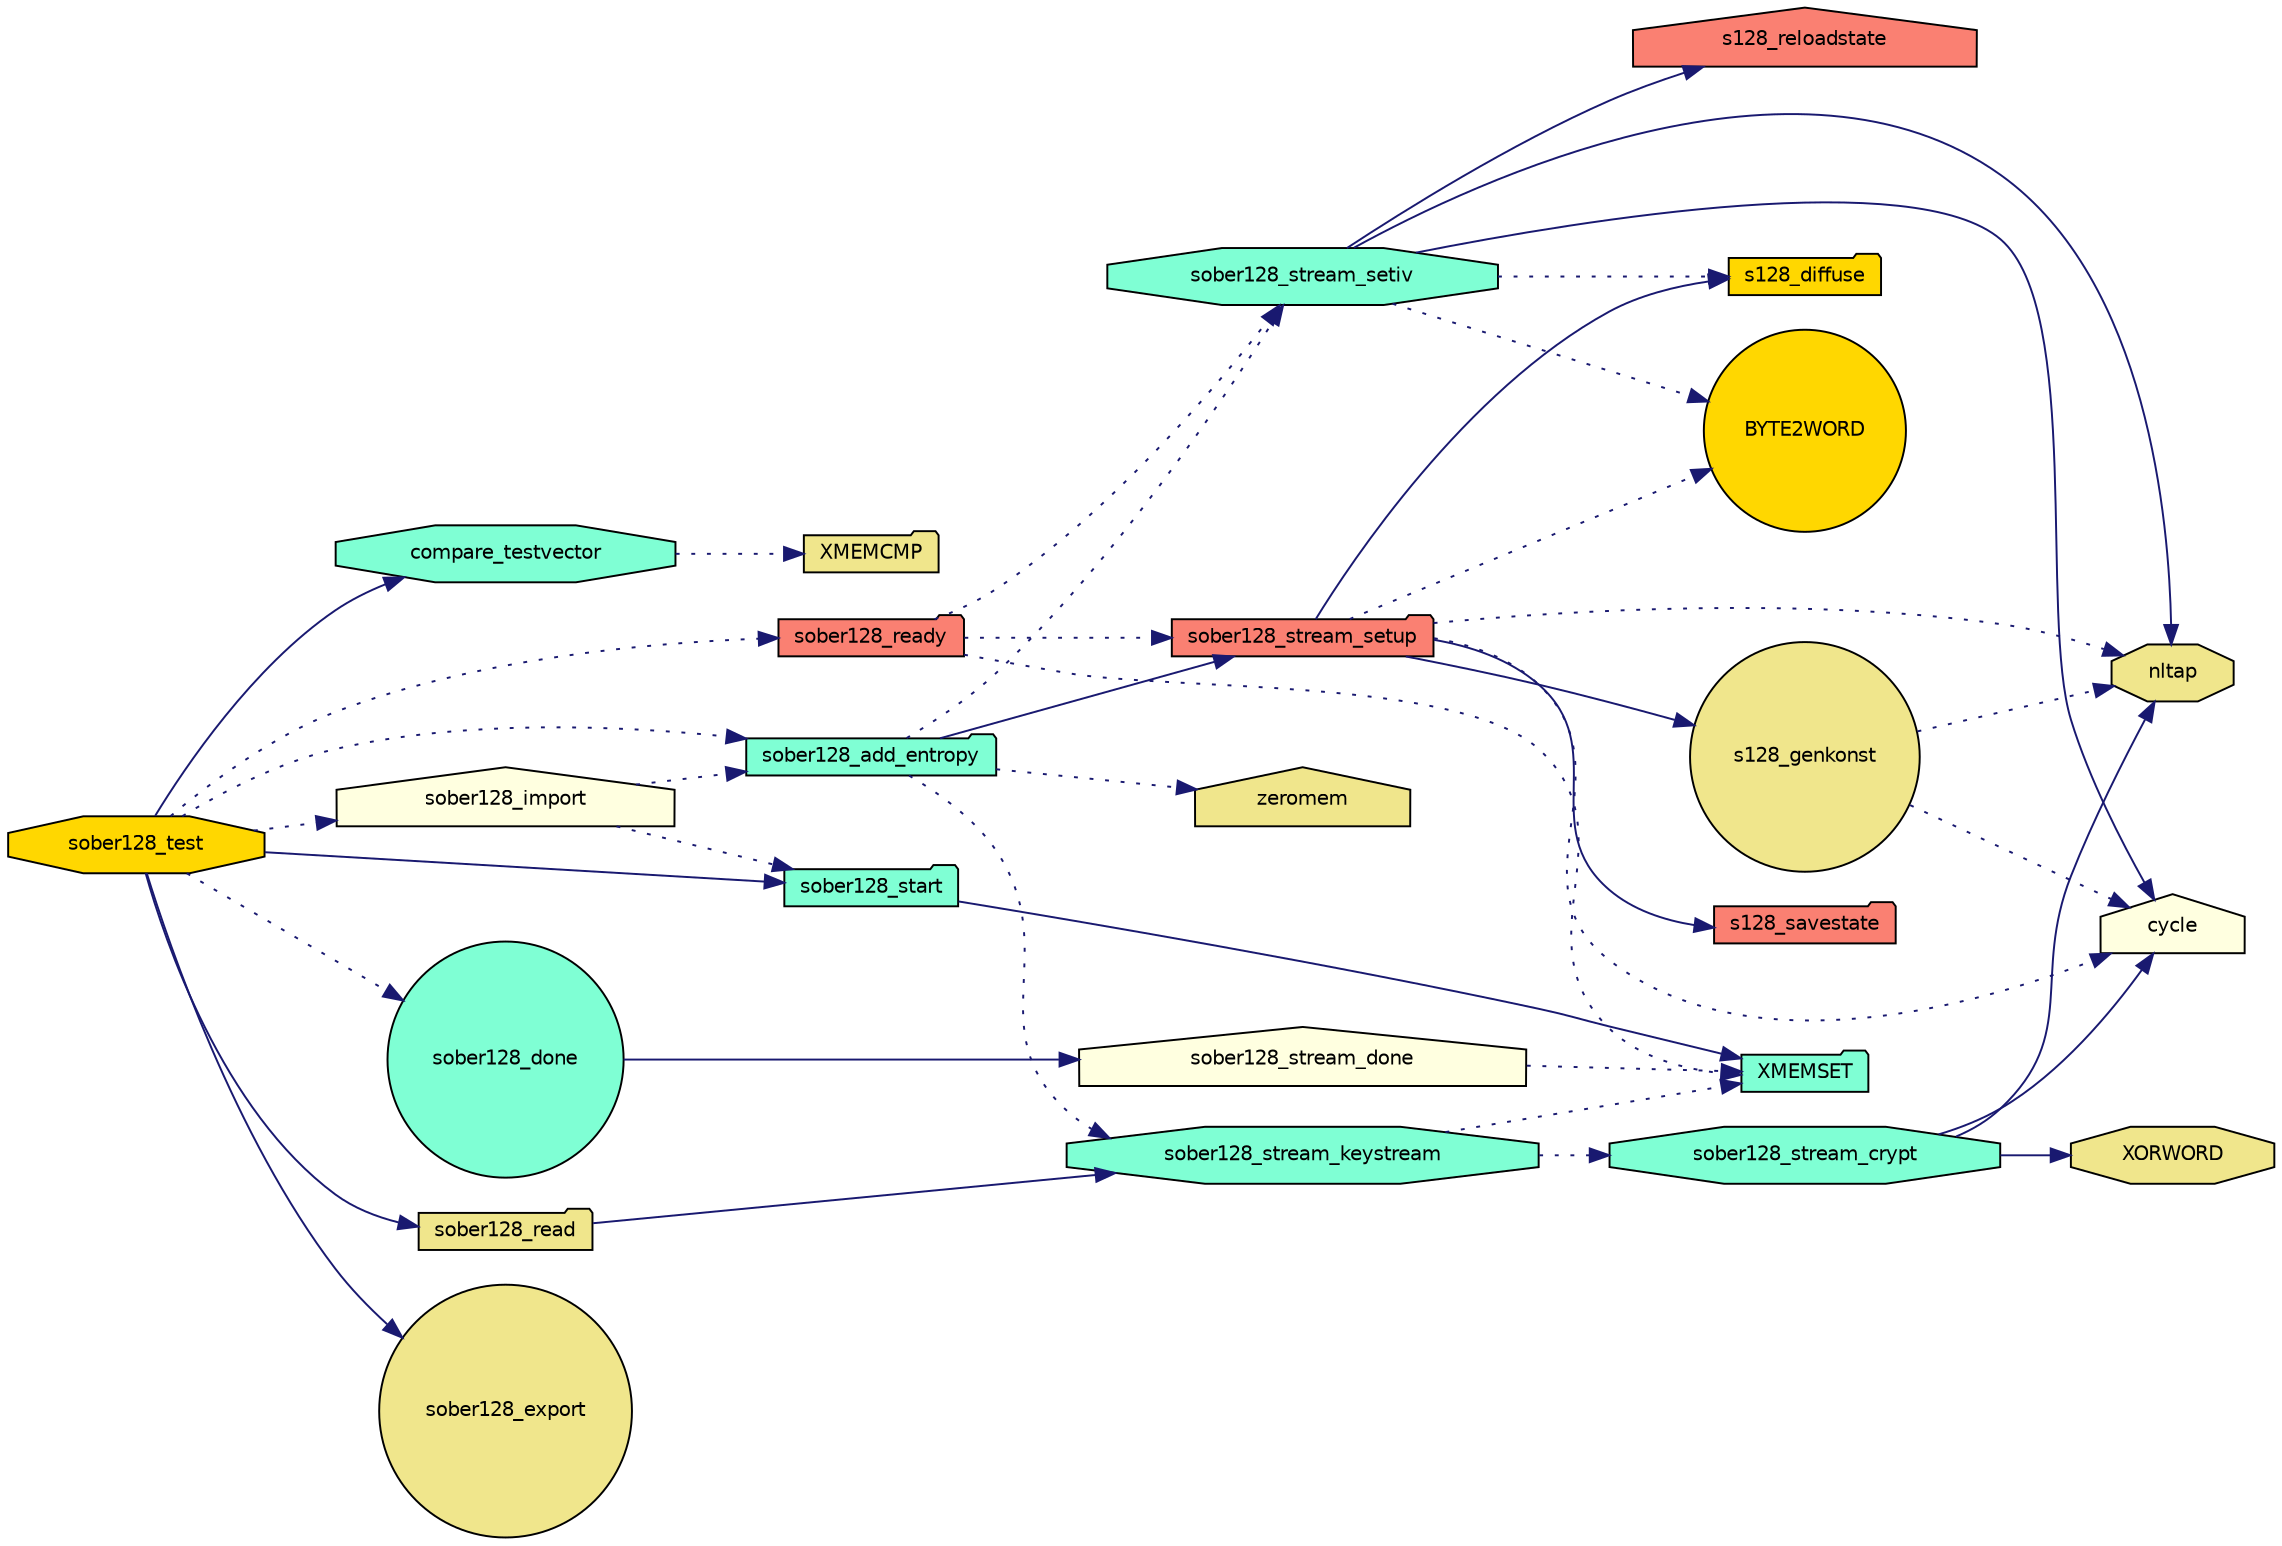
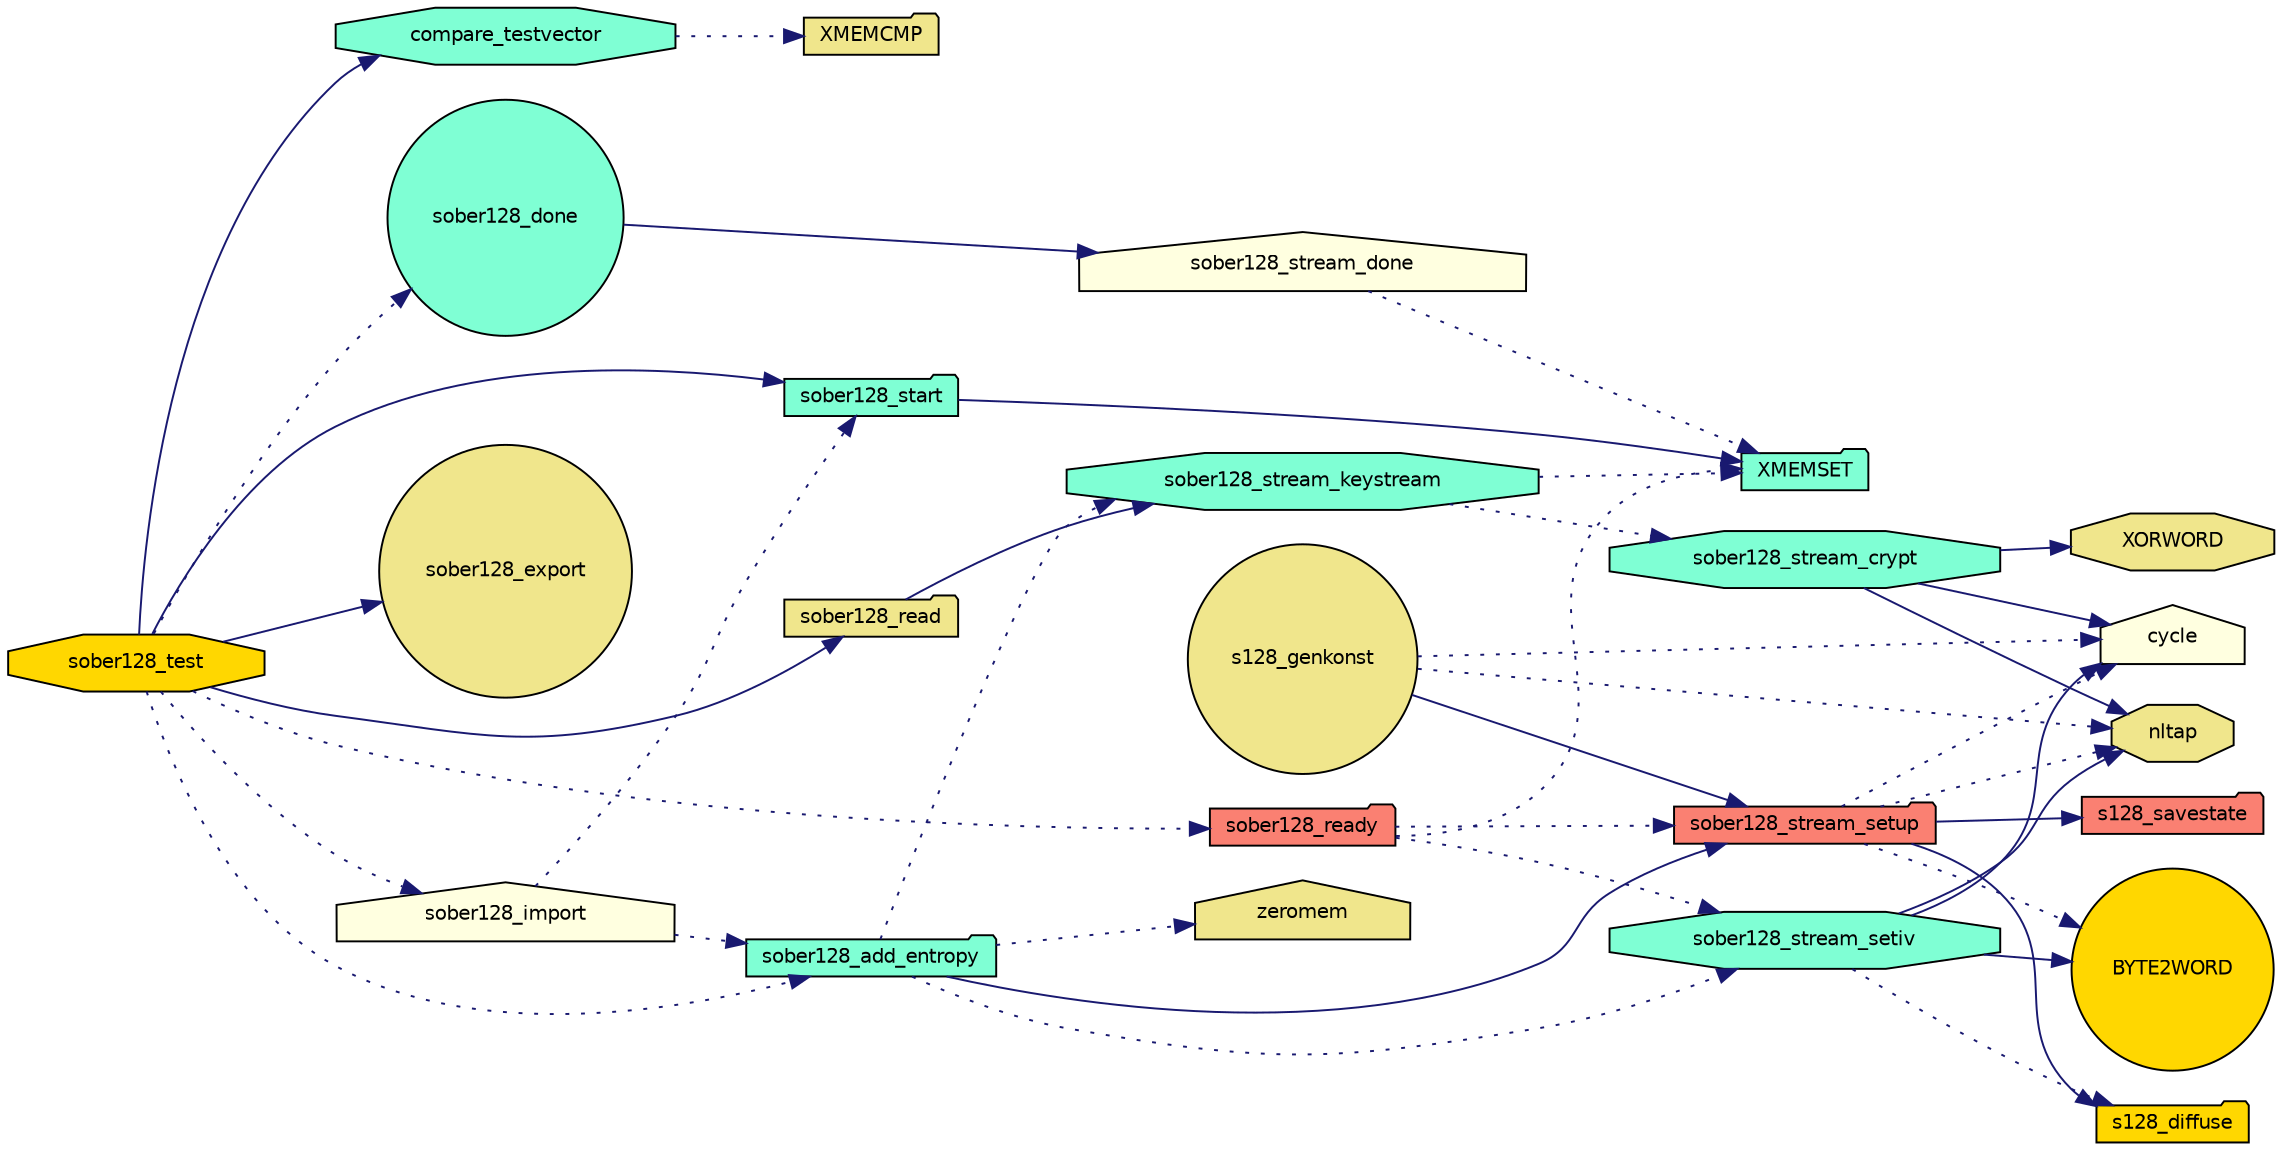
node "s128_reloadstate": removed
edge "sober128_stream_setiv" -> "BYTE2WORD": style dotted -> solid
edge "sober128_stream_setup" -> "s128_genkonst": reversed
